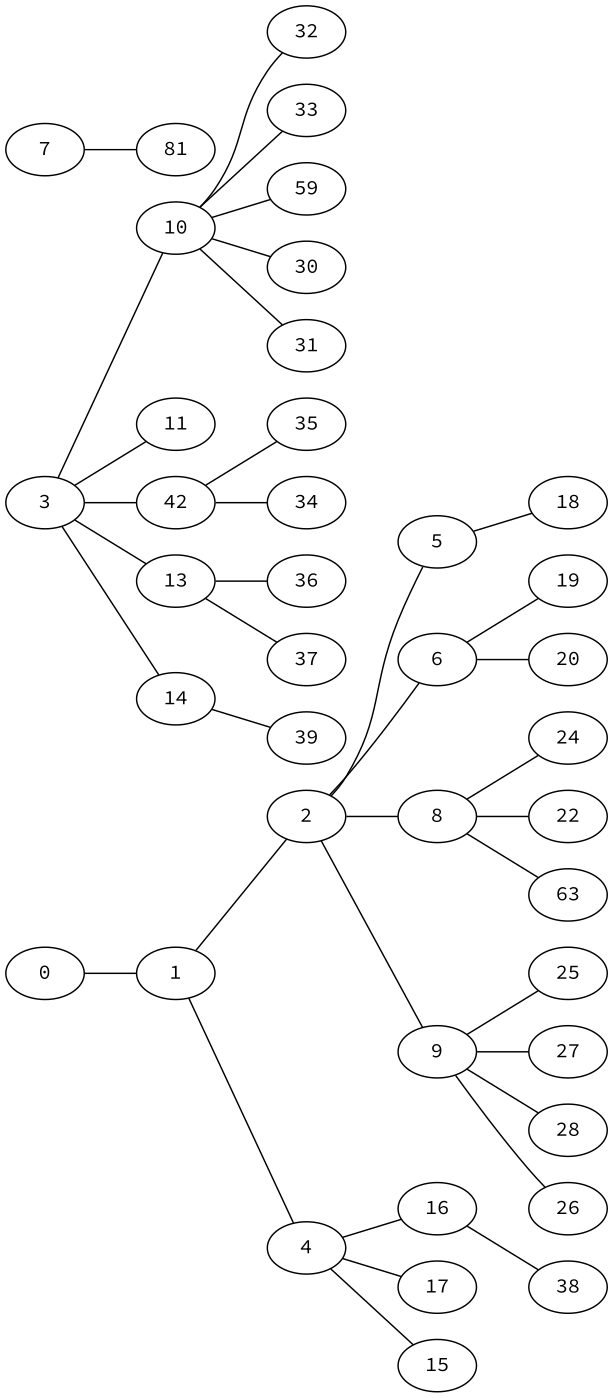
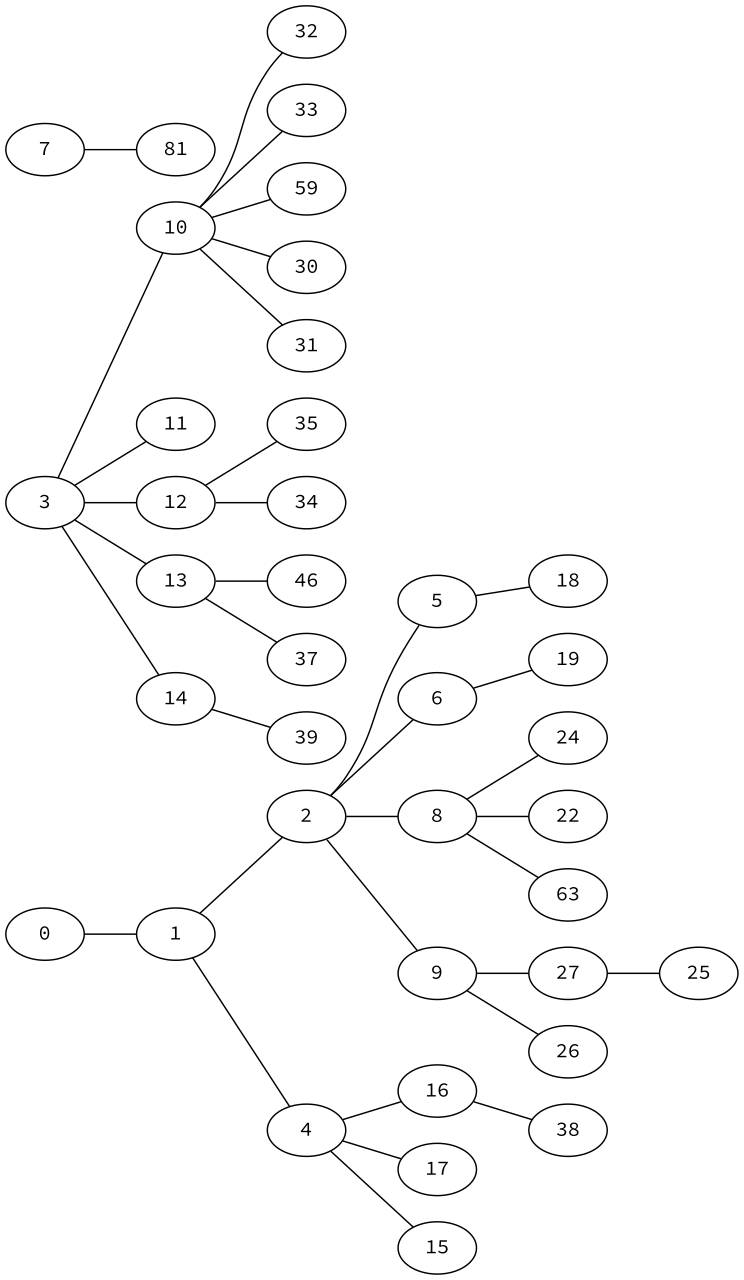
node "42": label "42" -> "12"
node "36": label "36" -> "46"
node "20": removed
edge "25" -- "9": now "25" -- "27"
node "28": removed
